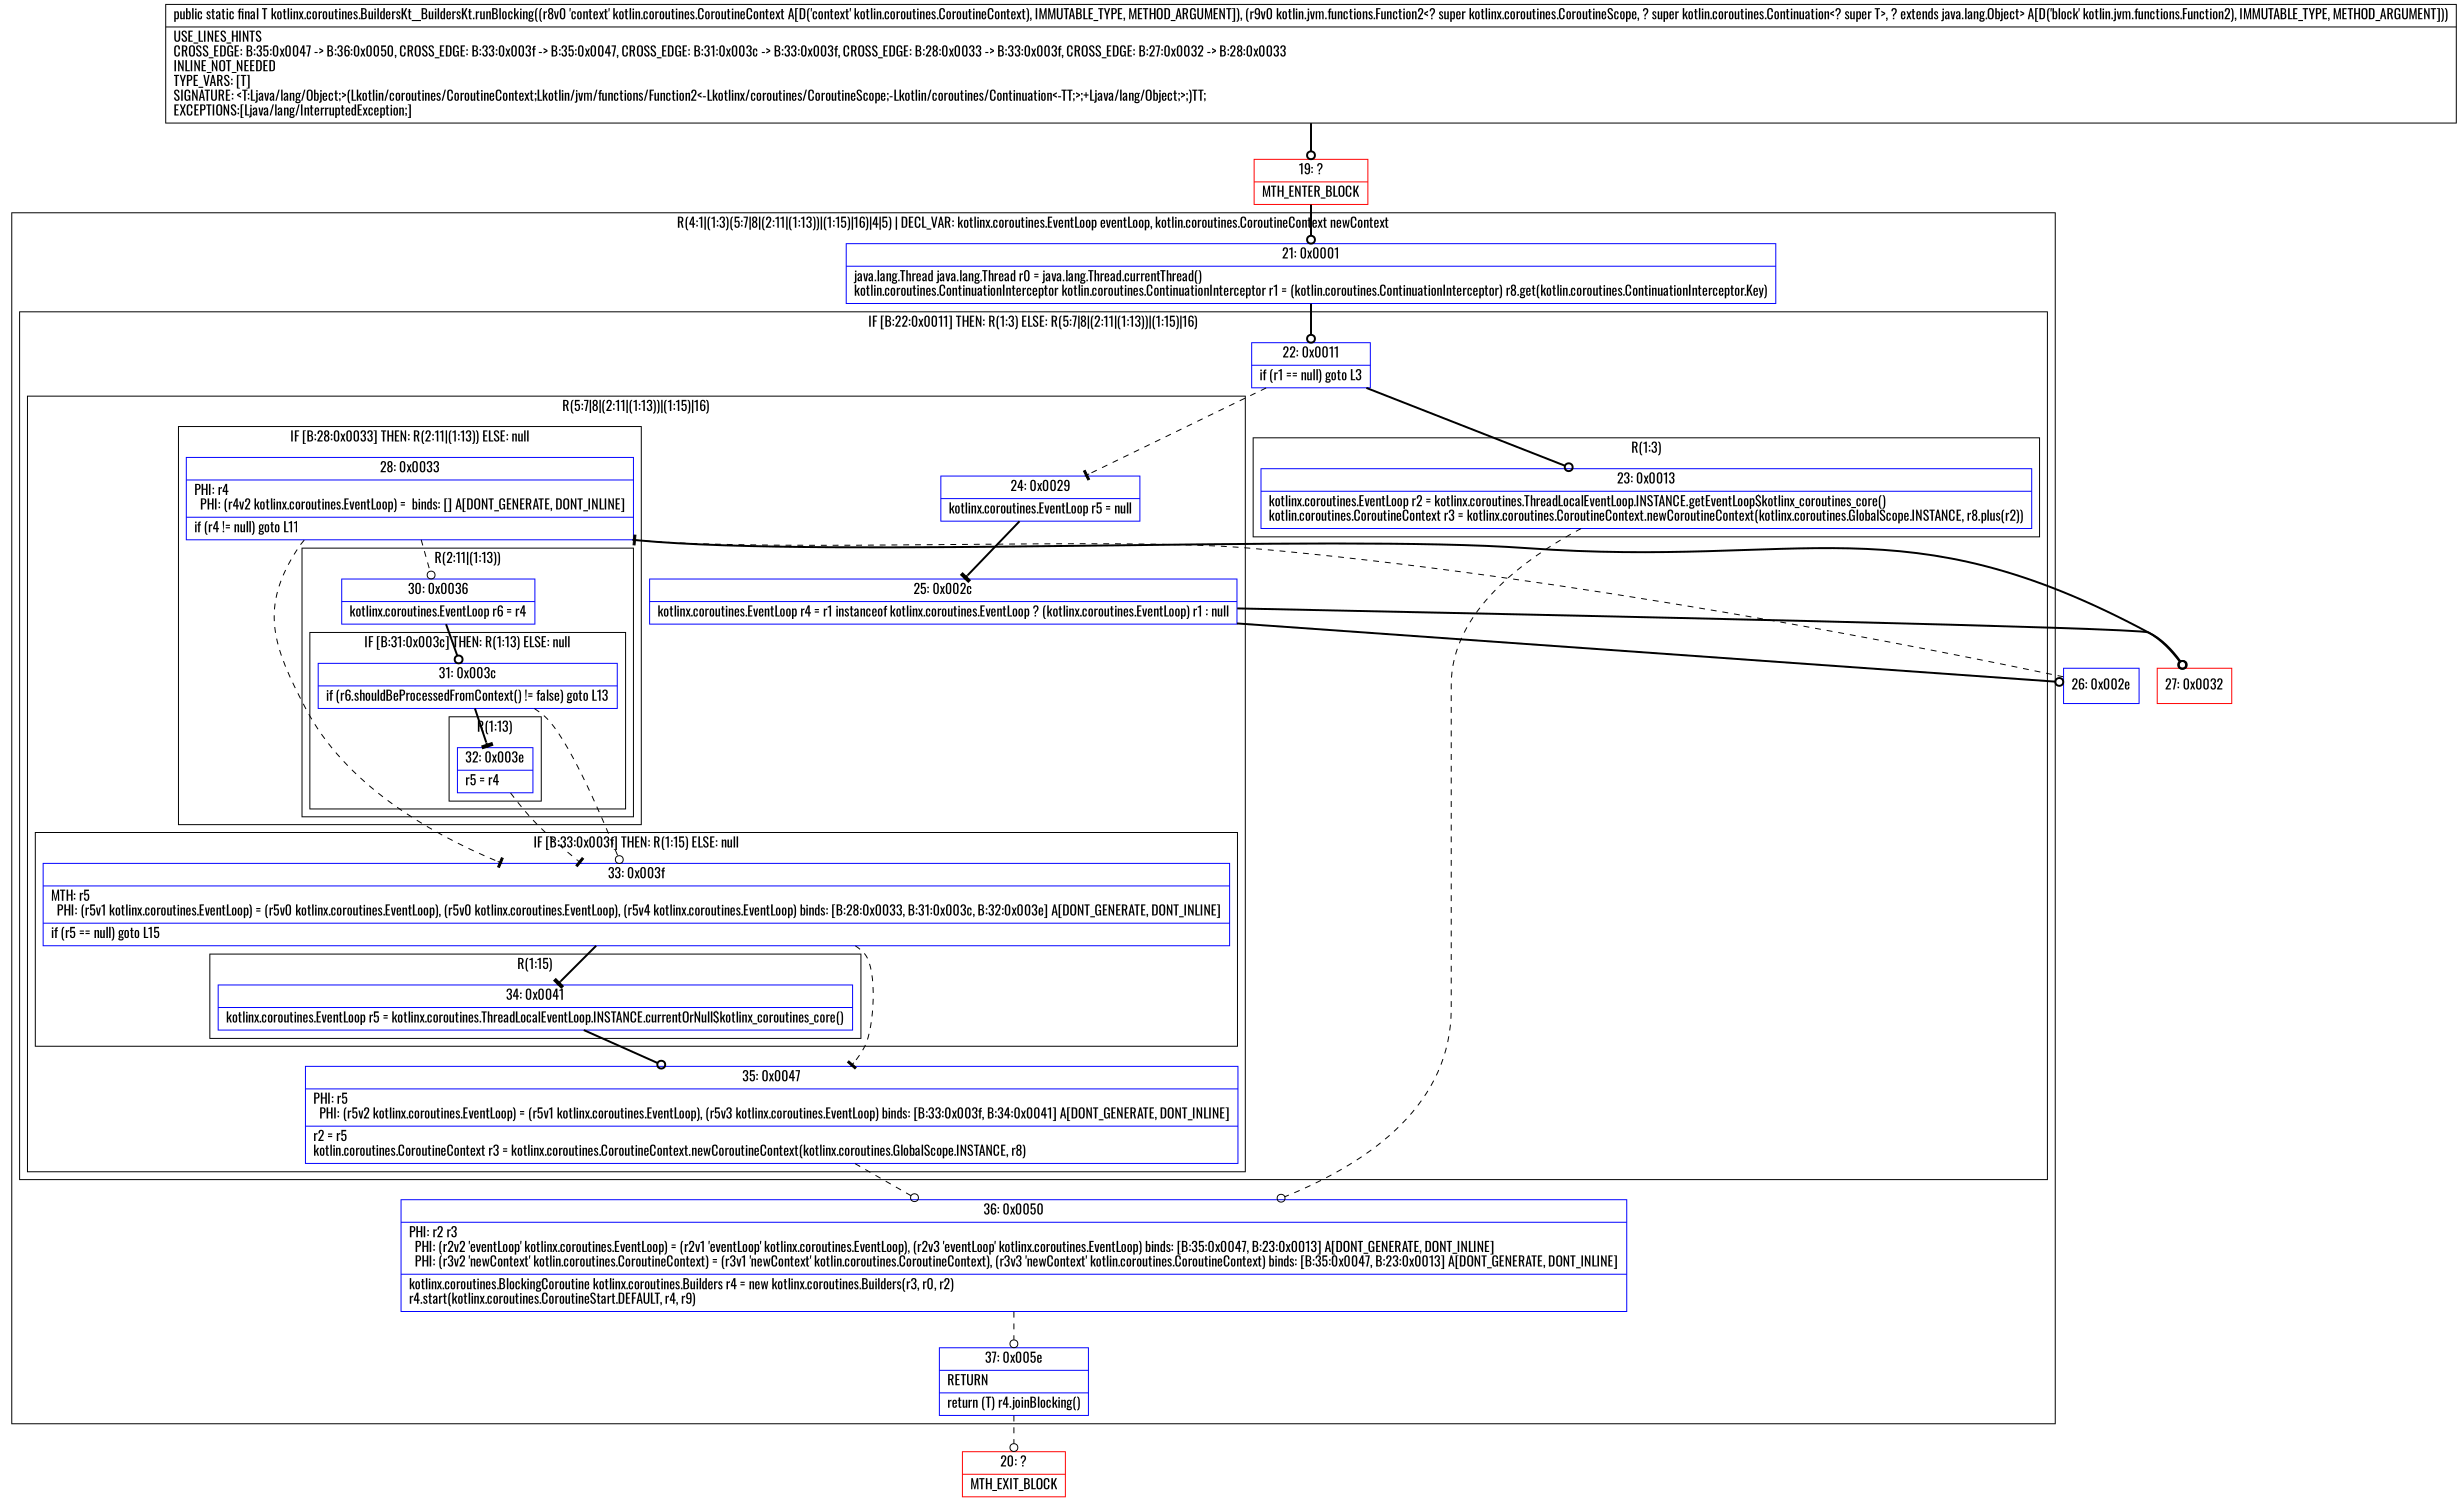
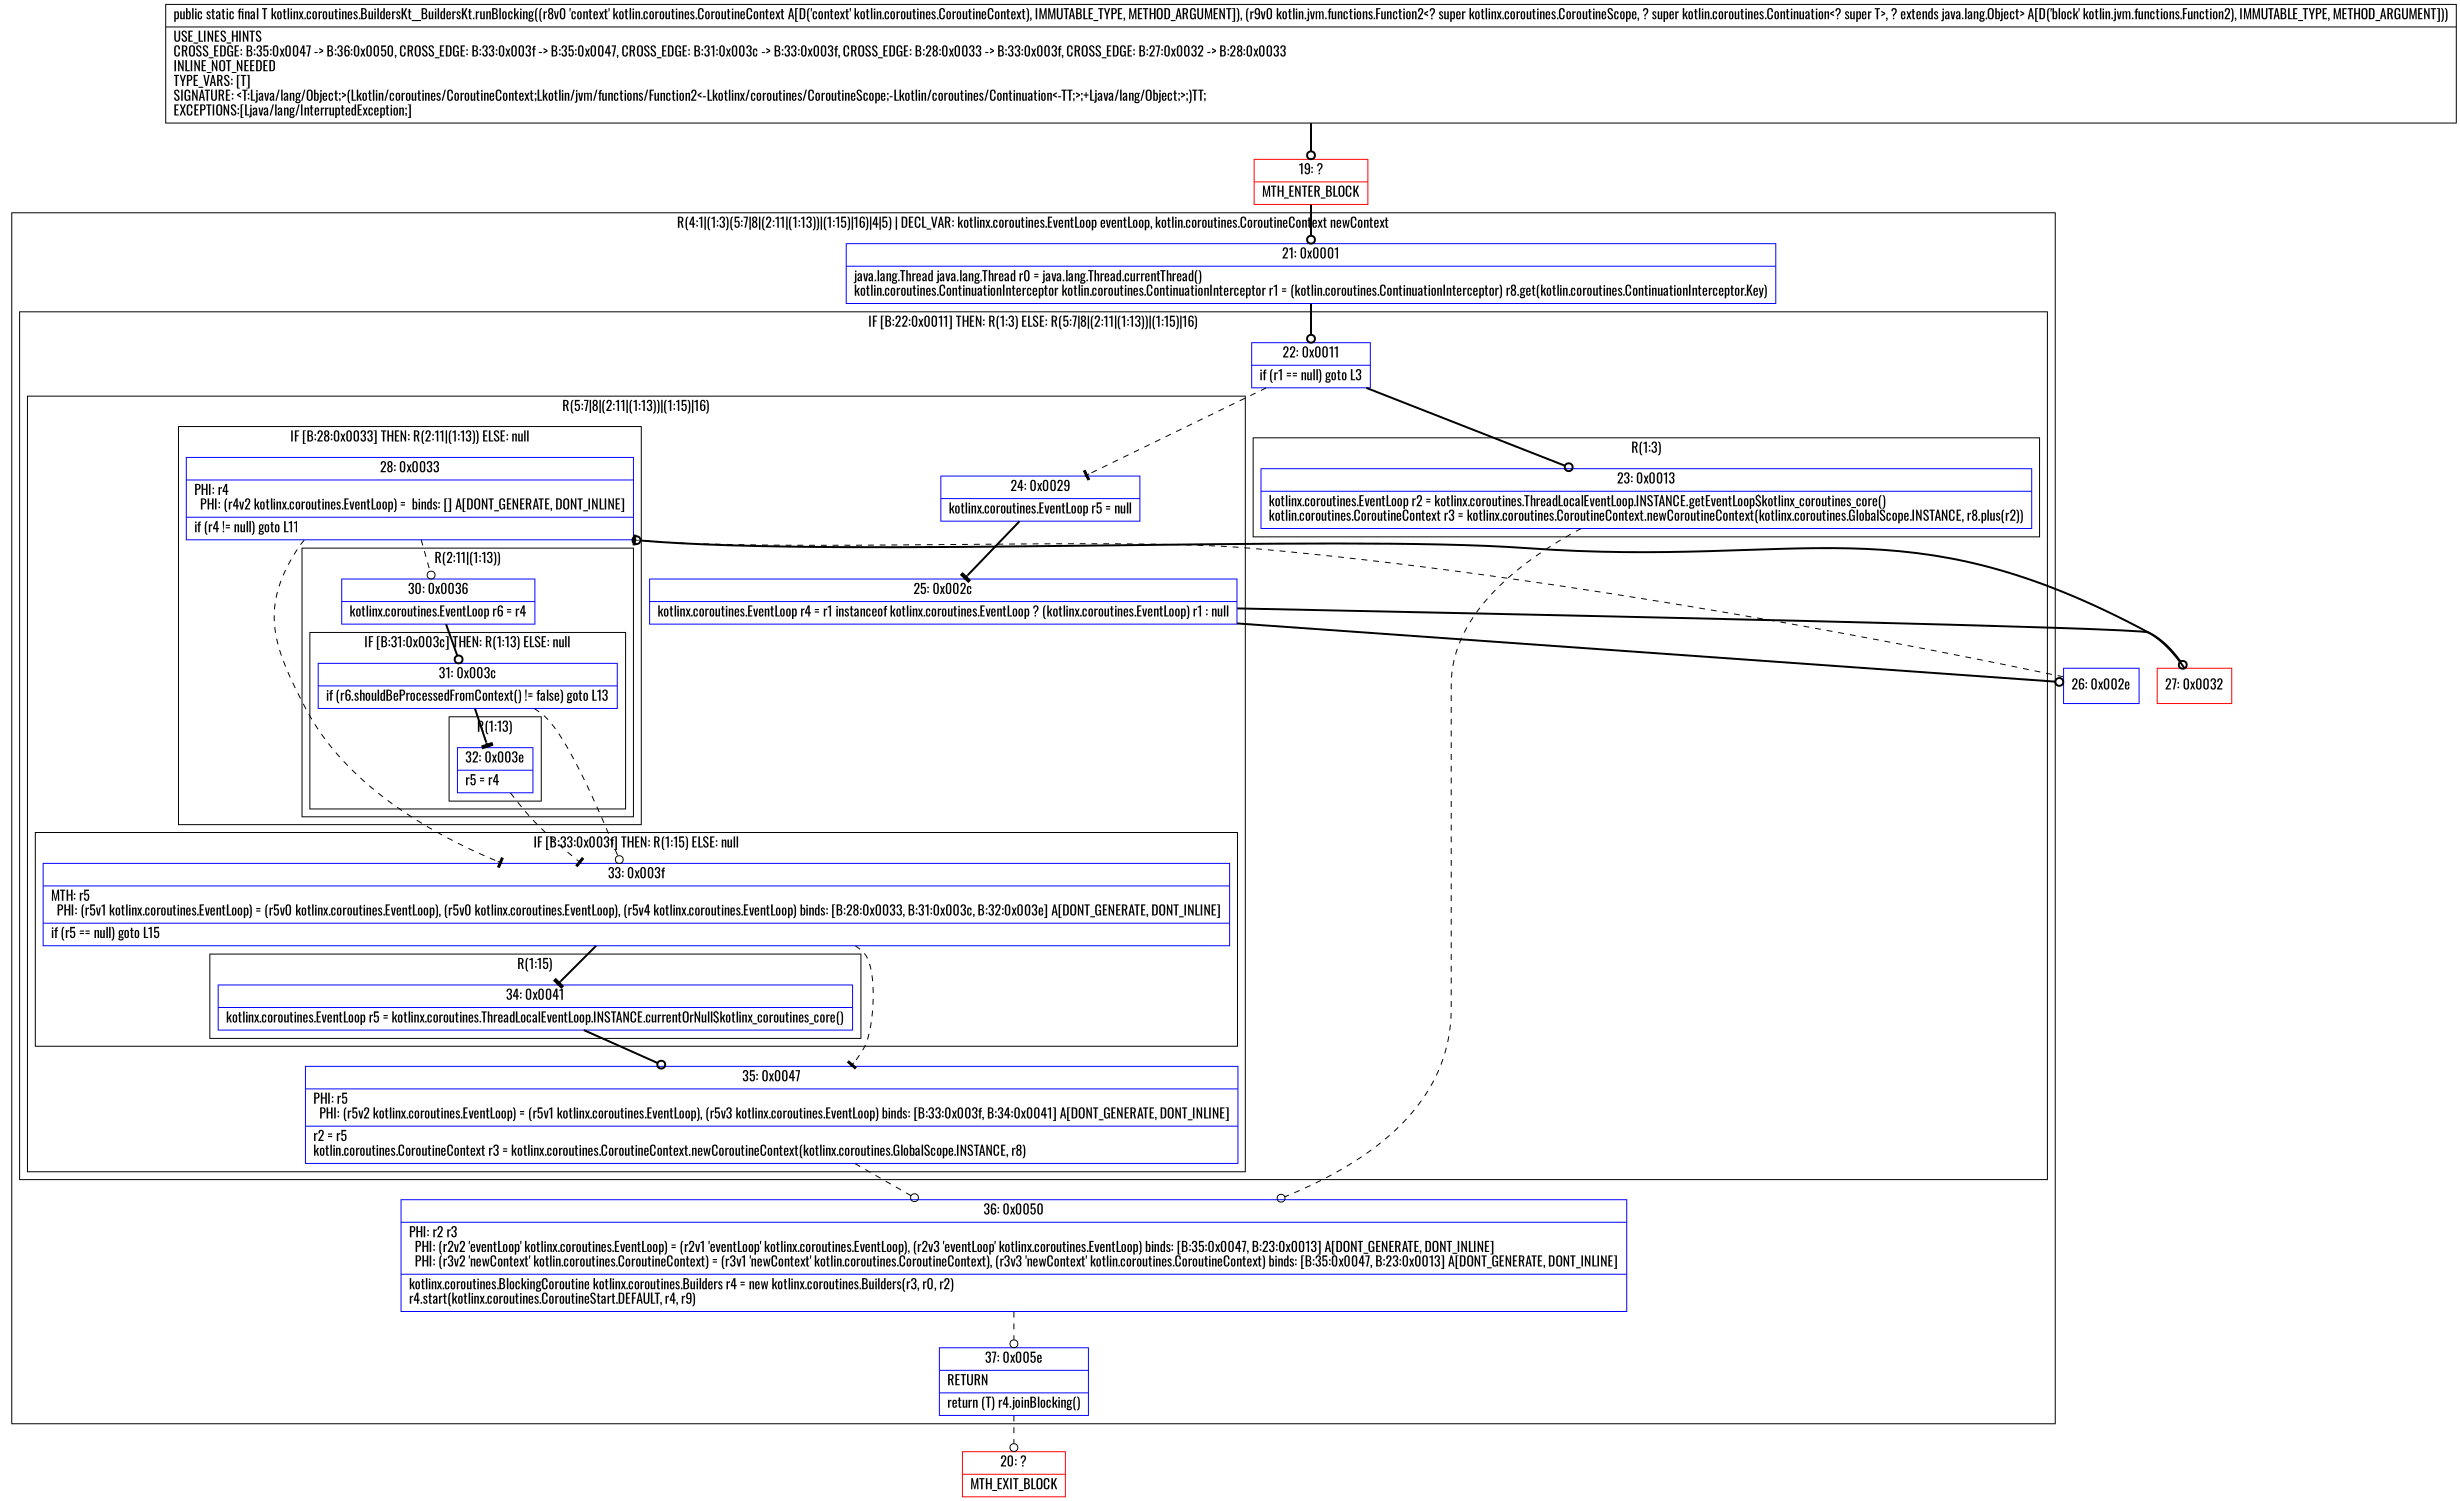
edge "28: 0x0033" -> "27: 0x0032": reversed
